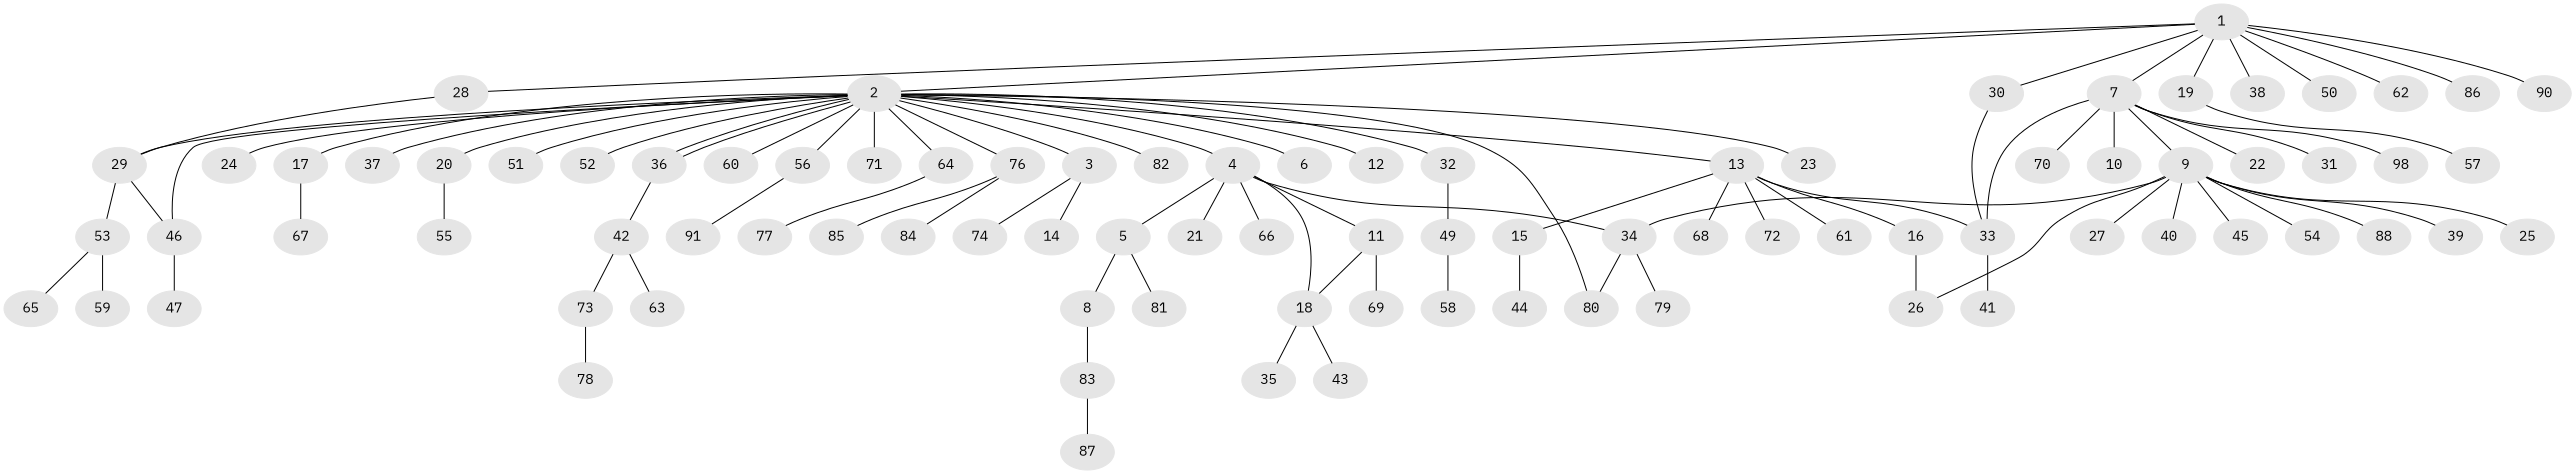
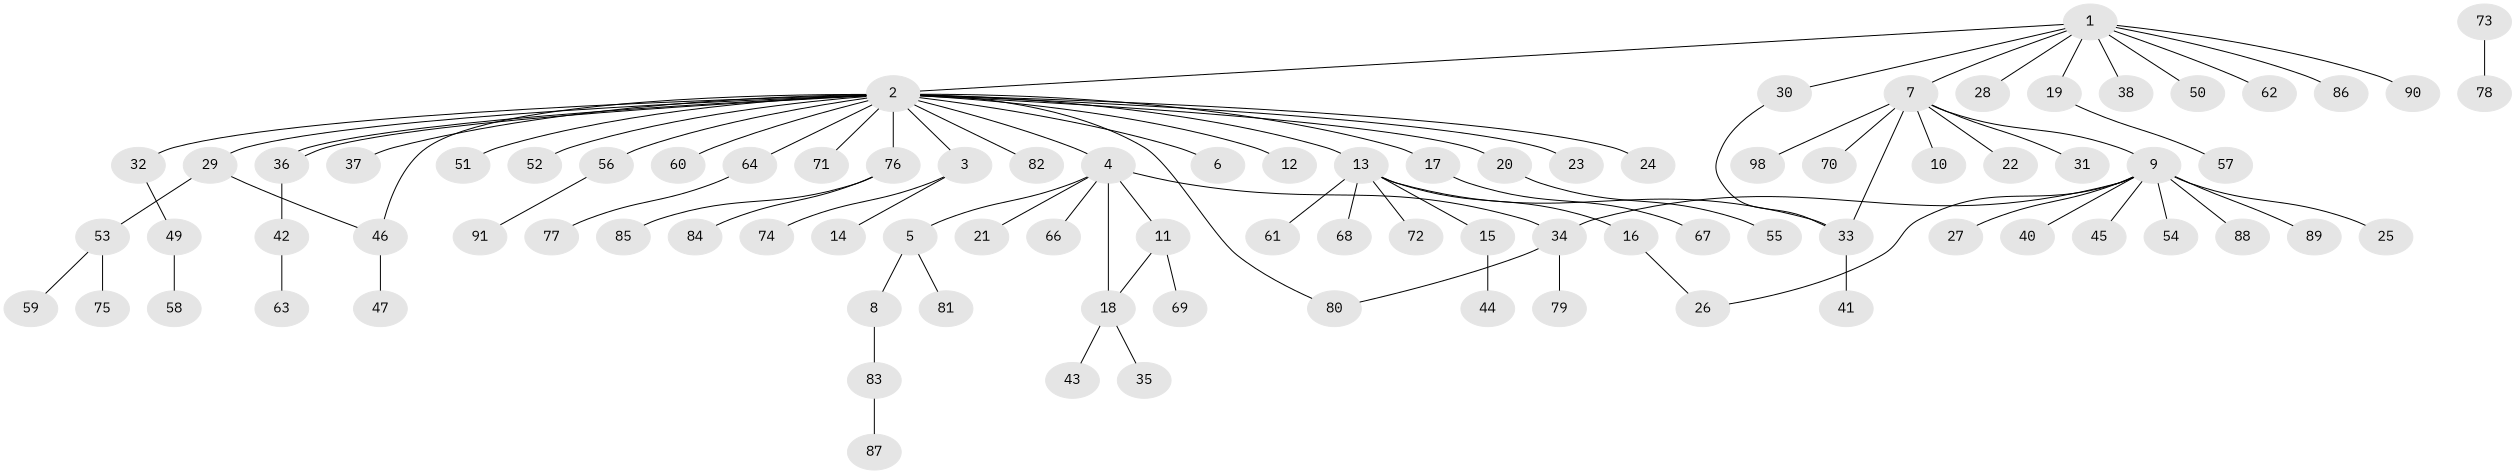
edge "28" -- "29": removed
node "39": label "39" -> "89"
edge "42" -- "73": removed
node "65": label "65" -> "75"
